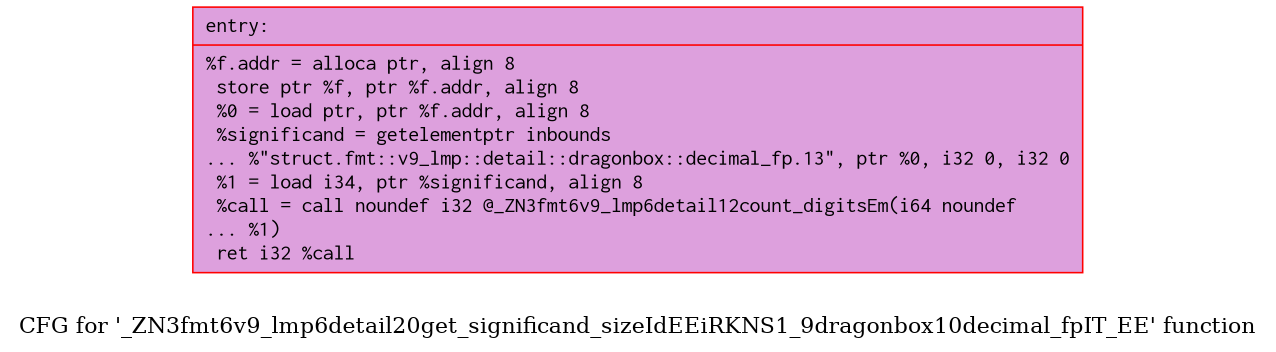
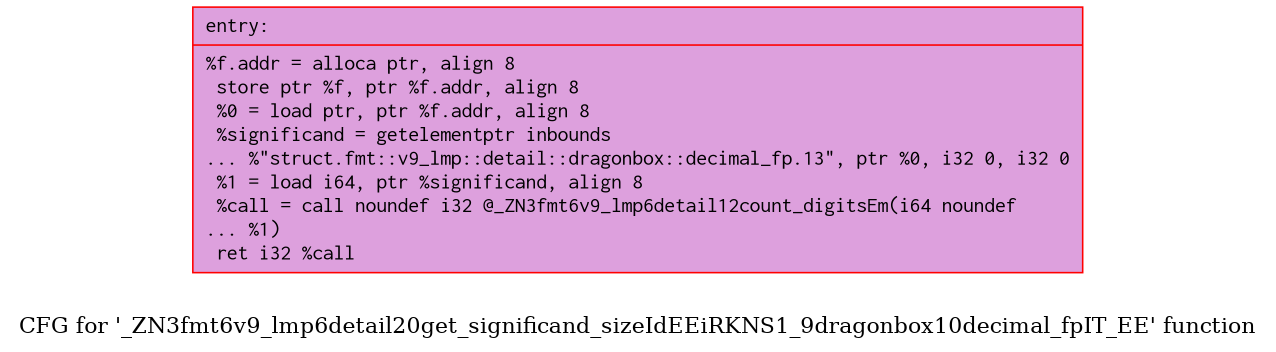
node "entry:": text "%1 = load i34, ptr %significand, align 8" -> "%1 = load i64, ptr %significand, align 8"
